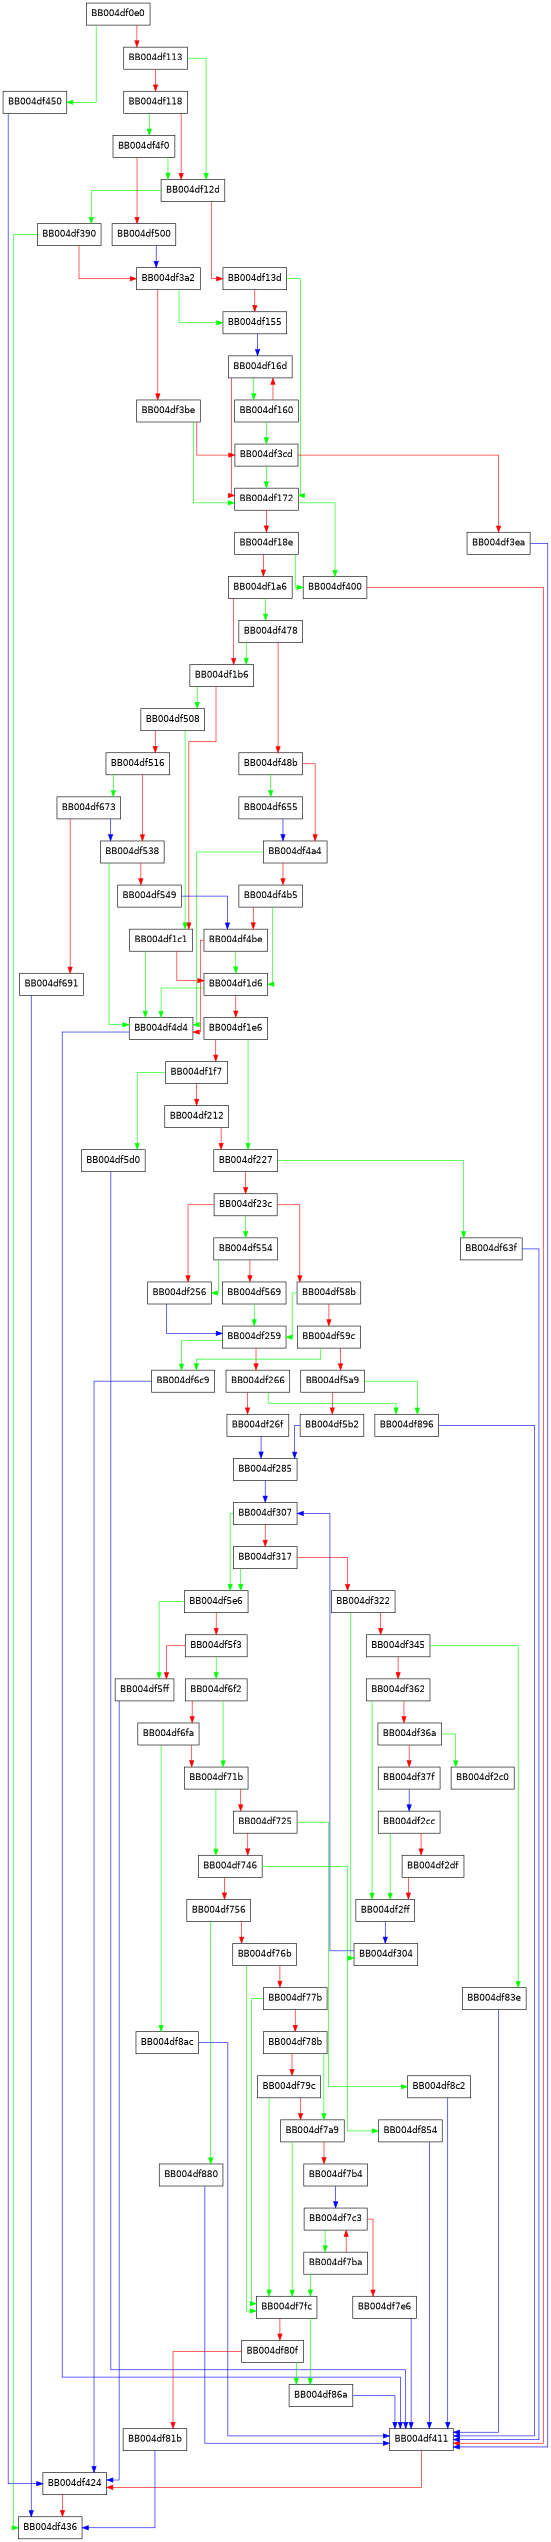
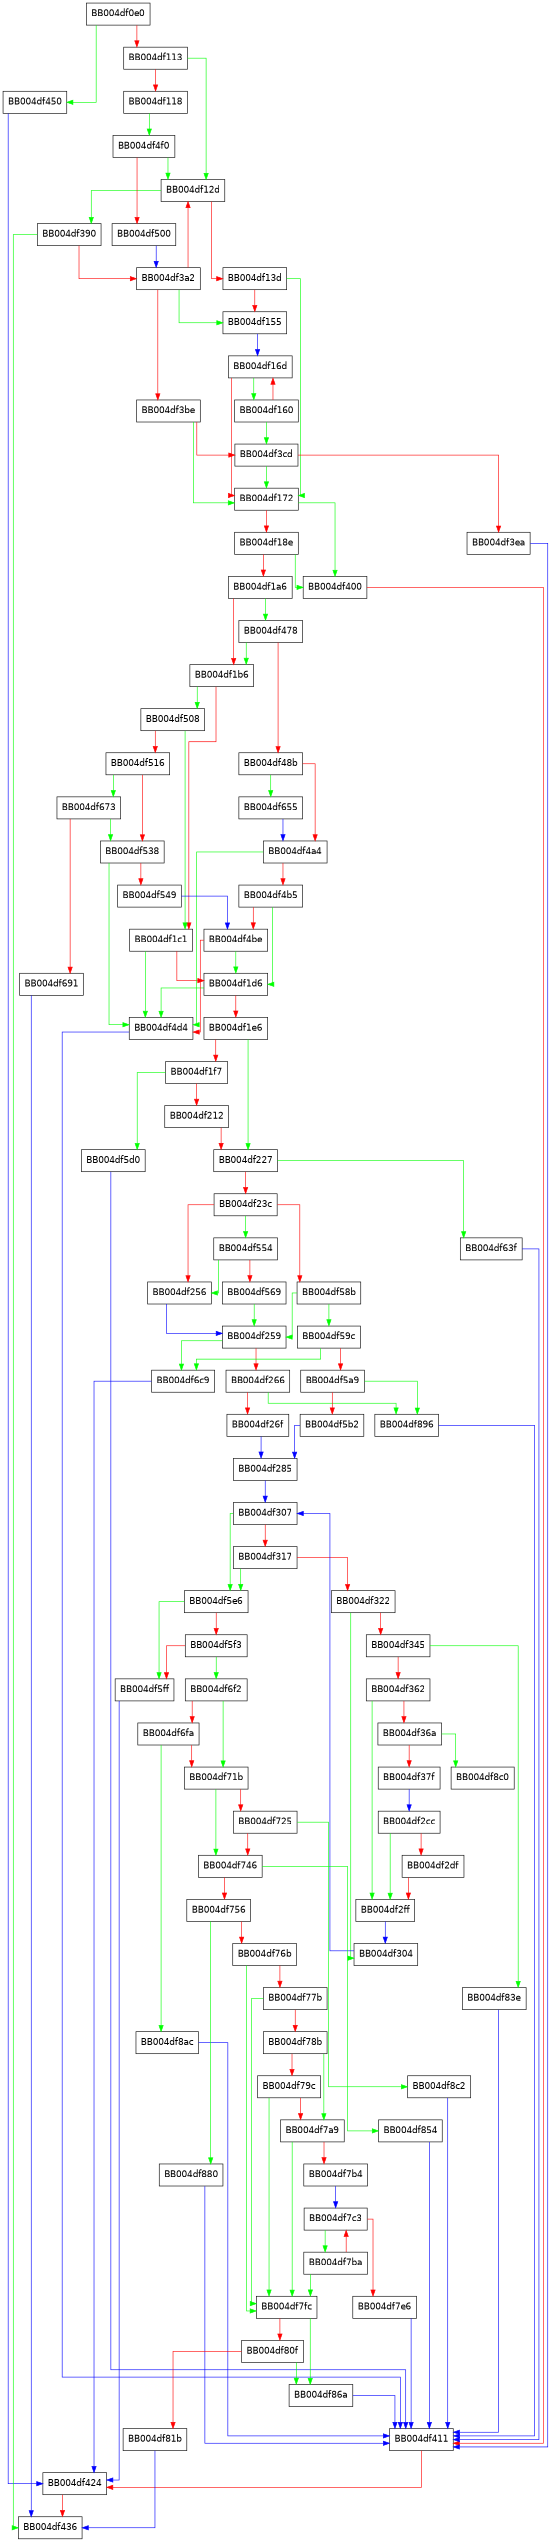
edge "BB004df118" -> "BB004df12d": now "BB004df3a2" -> "BB004df12d"
edge "BB004df673" -> "BB004df538": color blue -> green
edge "BB004df58b" -> "BB004df59c": color red -> green
node "BB004df2c0": label "BB004df2c0" -> "BB004df8c0"
